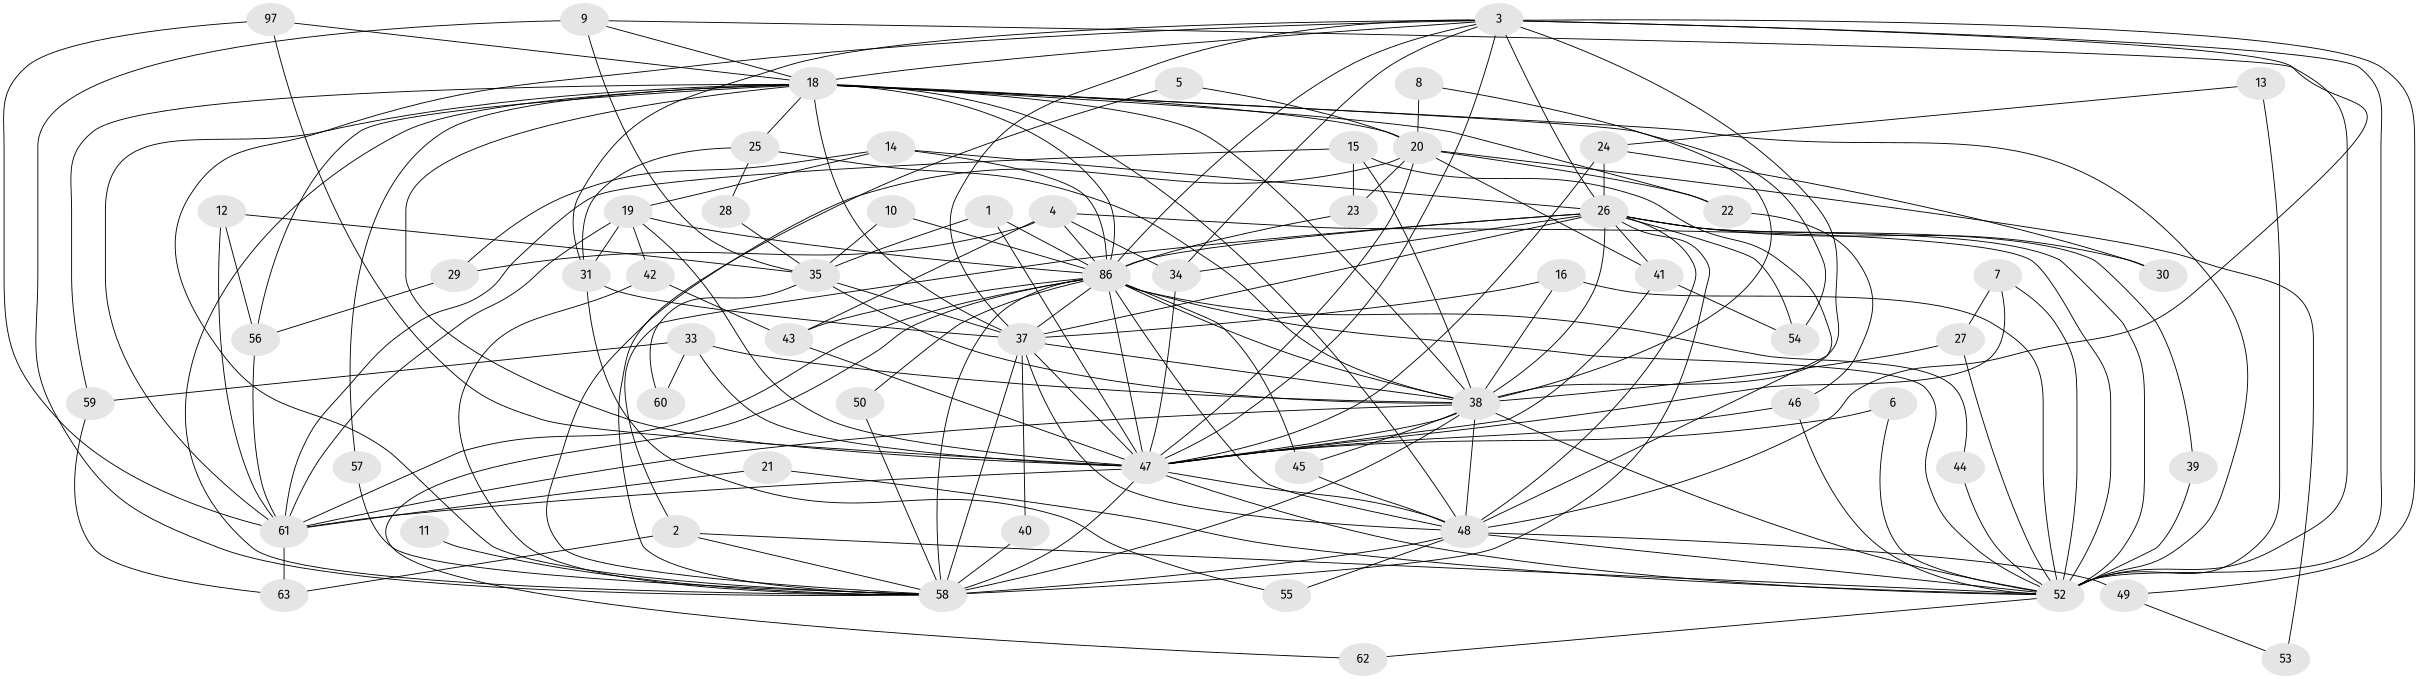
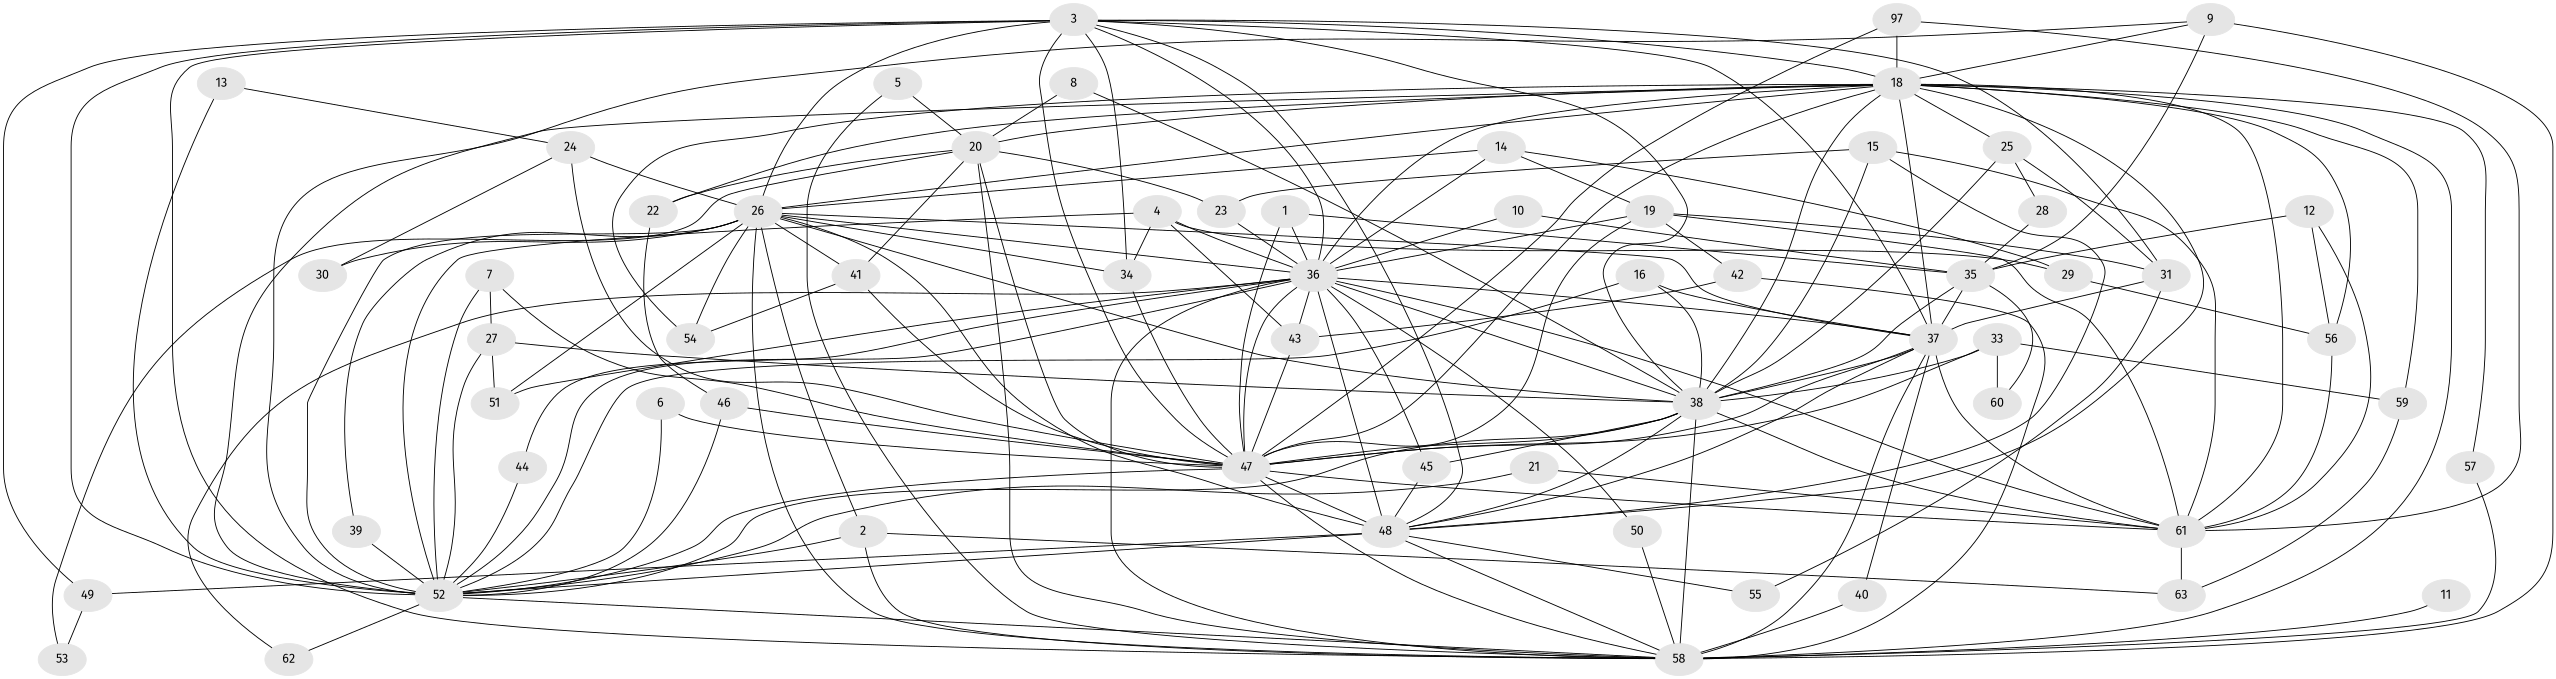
edge "18" -- "26": added
node "86": label "86" -> "36"
node "51": added
edge "37" -- "61": added
edge "52" -- "58": added
